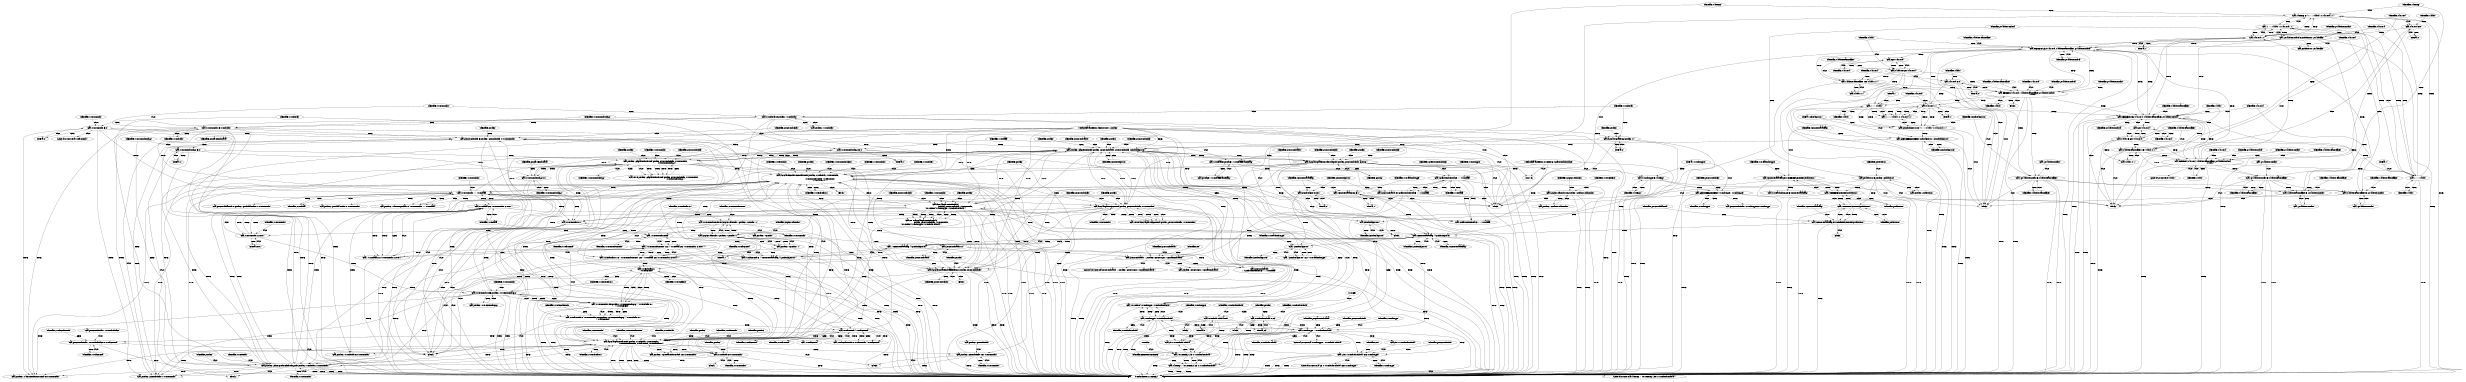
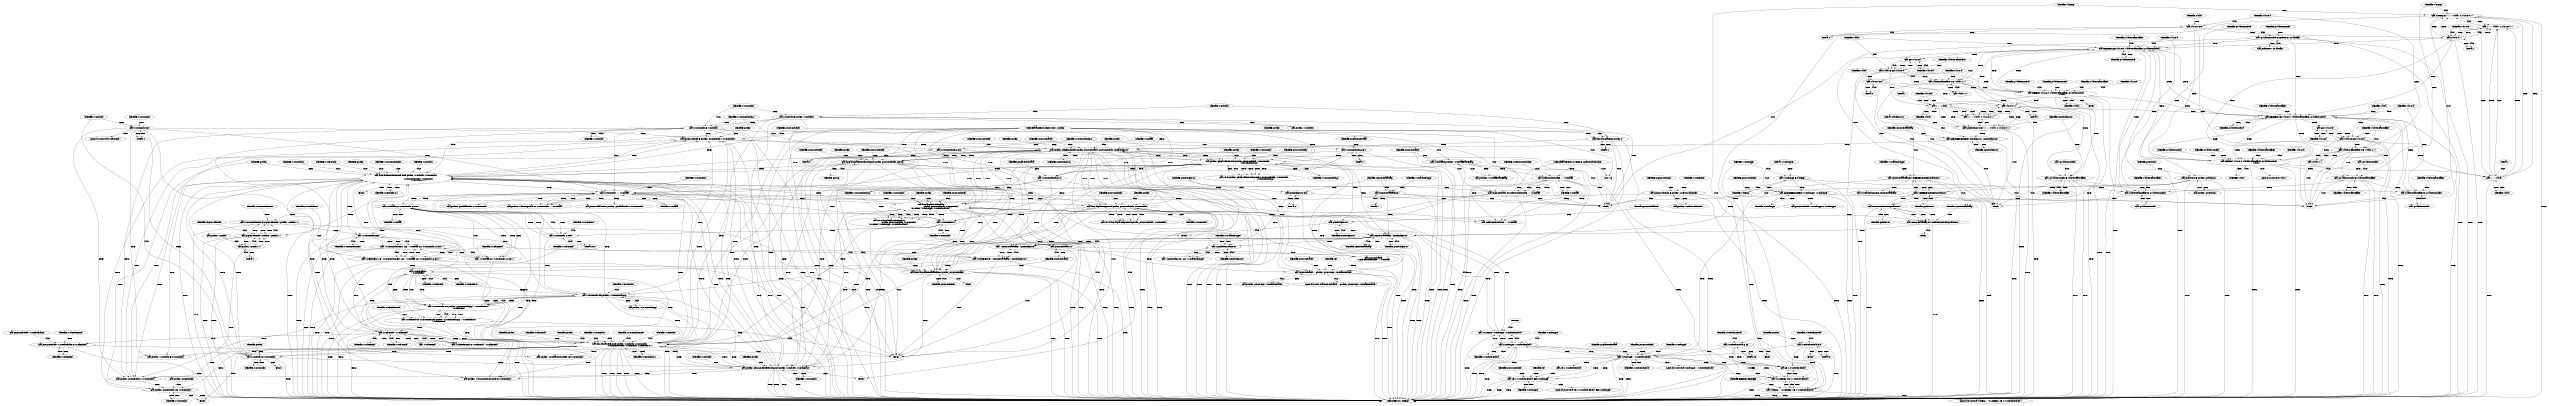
edge "(Call,ps_bitstrm->pu4_buffer)" -> "(Call,*pu4_bitstrm_buf = ps_bitstrm->pu4_buffer)": added, label "AST:"
edge "(Call,u1_num_mbs = u1_mb_idx)" -> "(Call,u1_num_mbs >> u1_mbaff)": label "DDG: " -> "AST: "
node "(Call,uc_more_data_ipcm = 1)": label "(Call,uc_more_data_ipcm = 1)" -> "(Call,uc_more_data_flag = 1)"
node "(Call,!i2_mb_skip_run)": label "(Call,!i2_mb_skip_run)" -> "(Call,!i2_mb_bitstream_run)"
edge "(Call,i2_cur_mb_addr > ps_dec->ps_cur_sps->u2_max_mb_addr)" -> "(Call,i2_cur_mb_addr - (u2_first_mb_in_slice << u1_mbaff))": reversed
edge "(Call,ps_dec->ps_nmb_info +=  u1_num_mbs)" -> "(Call,ps_dec->ps_nmb_info + u1_num_mbs)": reversed
